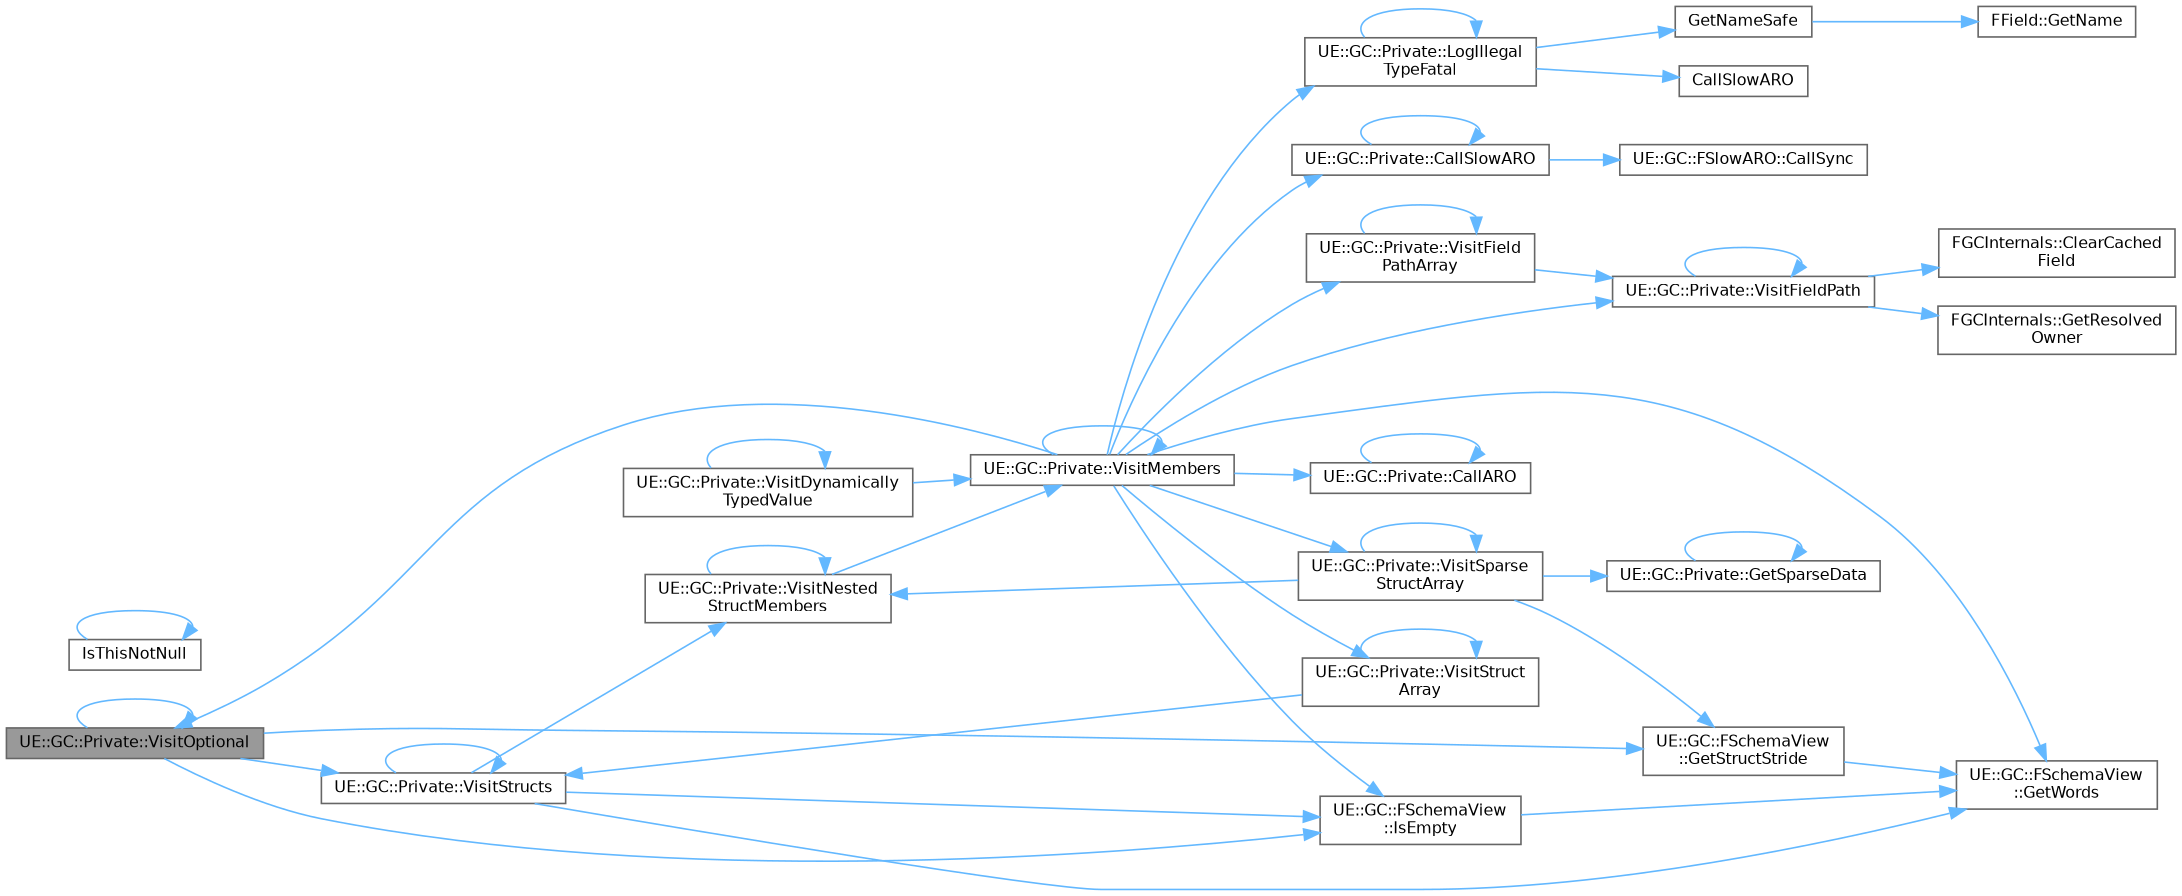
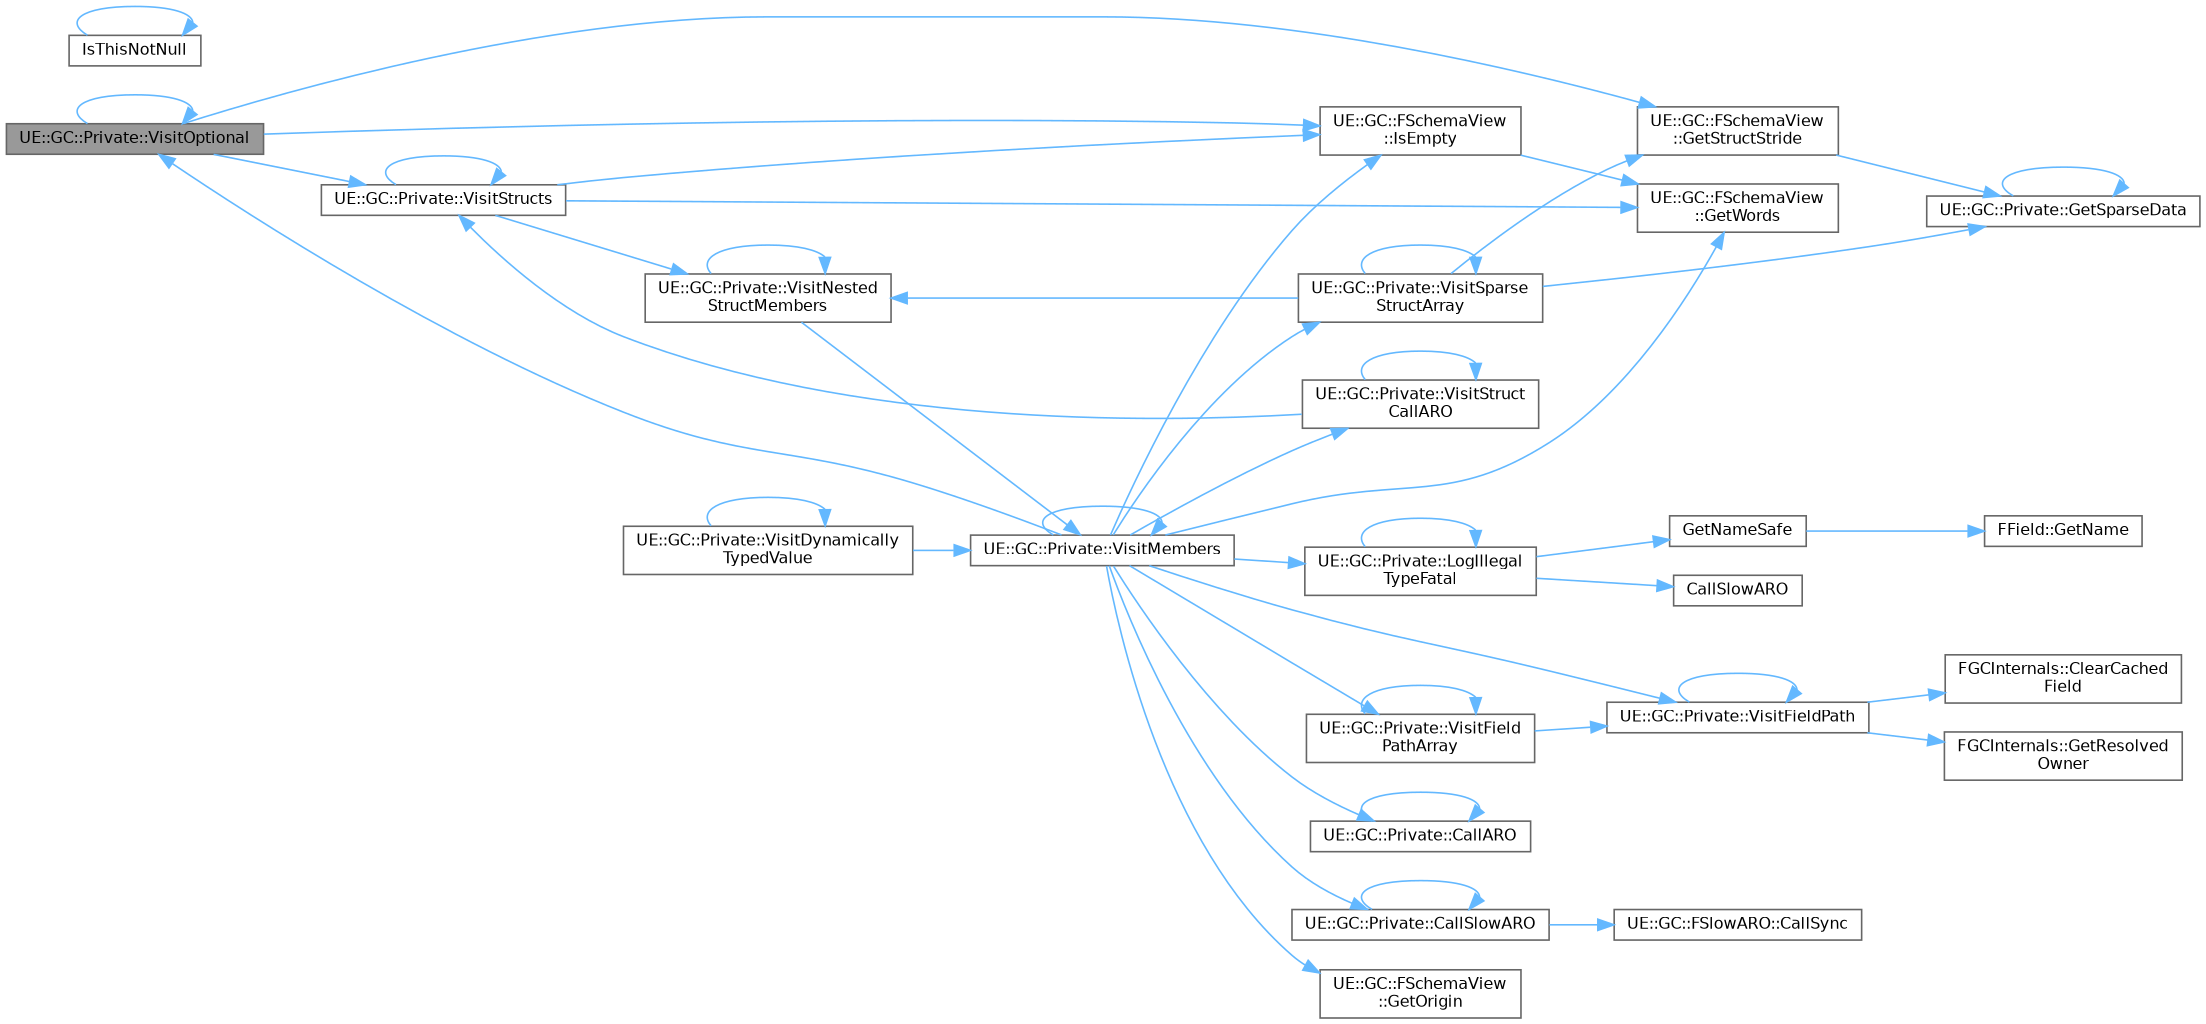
node "UE::GC::Private::VisitStruct Array": label "UE::GC::Private::VisitStruct Array" -> "UE::GC::Private::VisitStruct CallARO"
edge "UE::GC::FSchemaView ::GetStructStride" -> "UE::GC::FSchemaView ::GetWords": now "UE::GC::FSchemaView ::GetStructStride" -> "UE::GC::Private::GetSparseData"
node "UE::GC::FSchemaView ::GetOrigin": added
